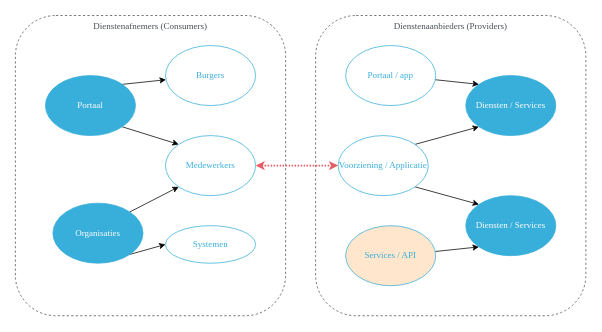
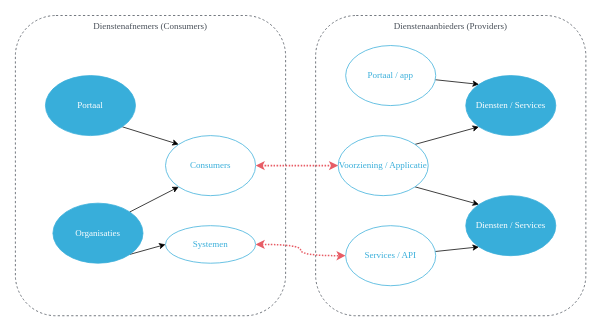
node "Burgers": removed
edge "Portaal" -> "Burgers": removed
node "Medewerkers": label "Medewerkers" -> "Consumers"
edge "Systemen" -- "Services / API": added
node "Services / API": fillcolor #ffe6cc -> #ffffff
